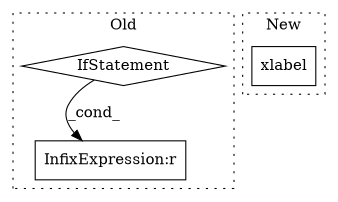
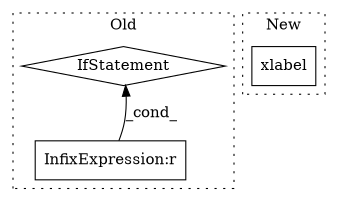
edge "IfStatement" -> "InfixExpression:r": reversed
